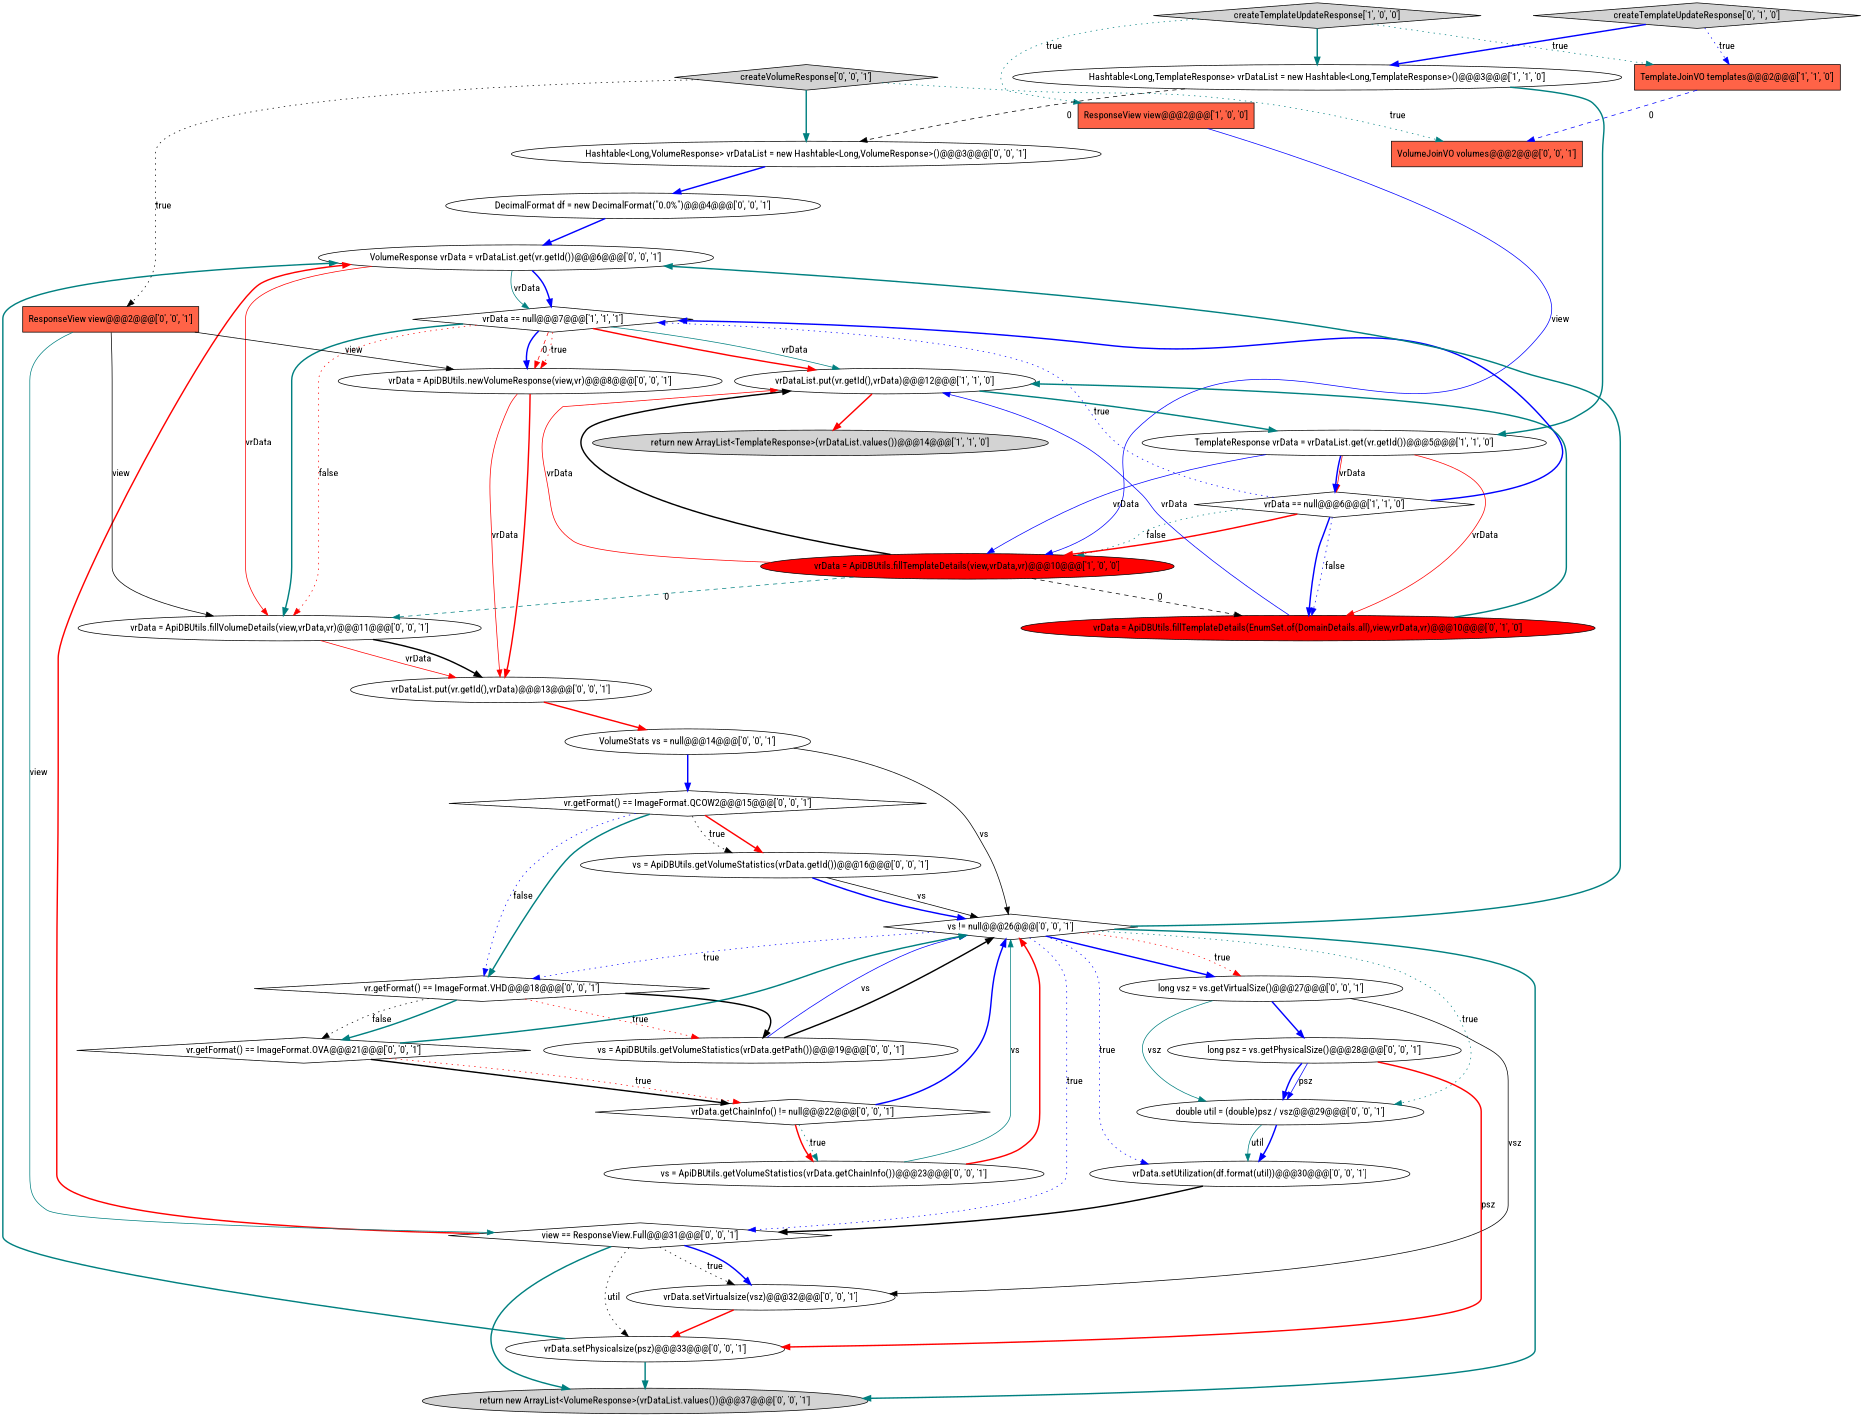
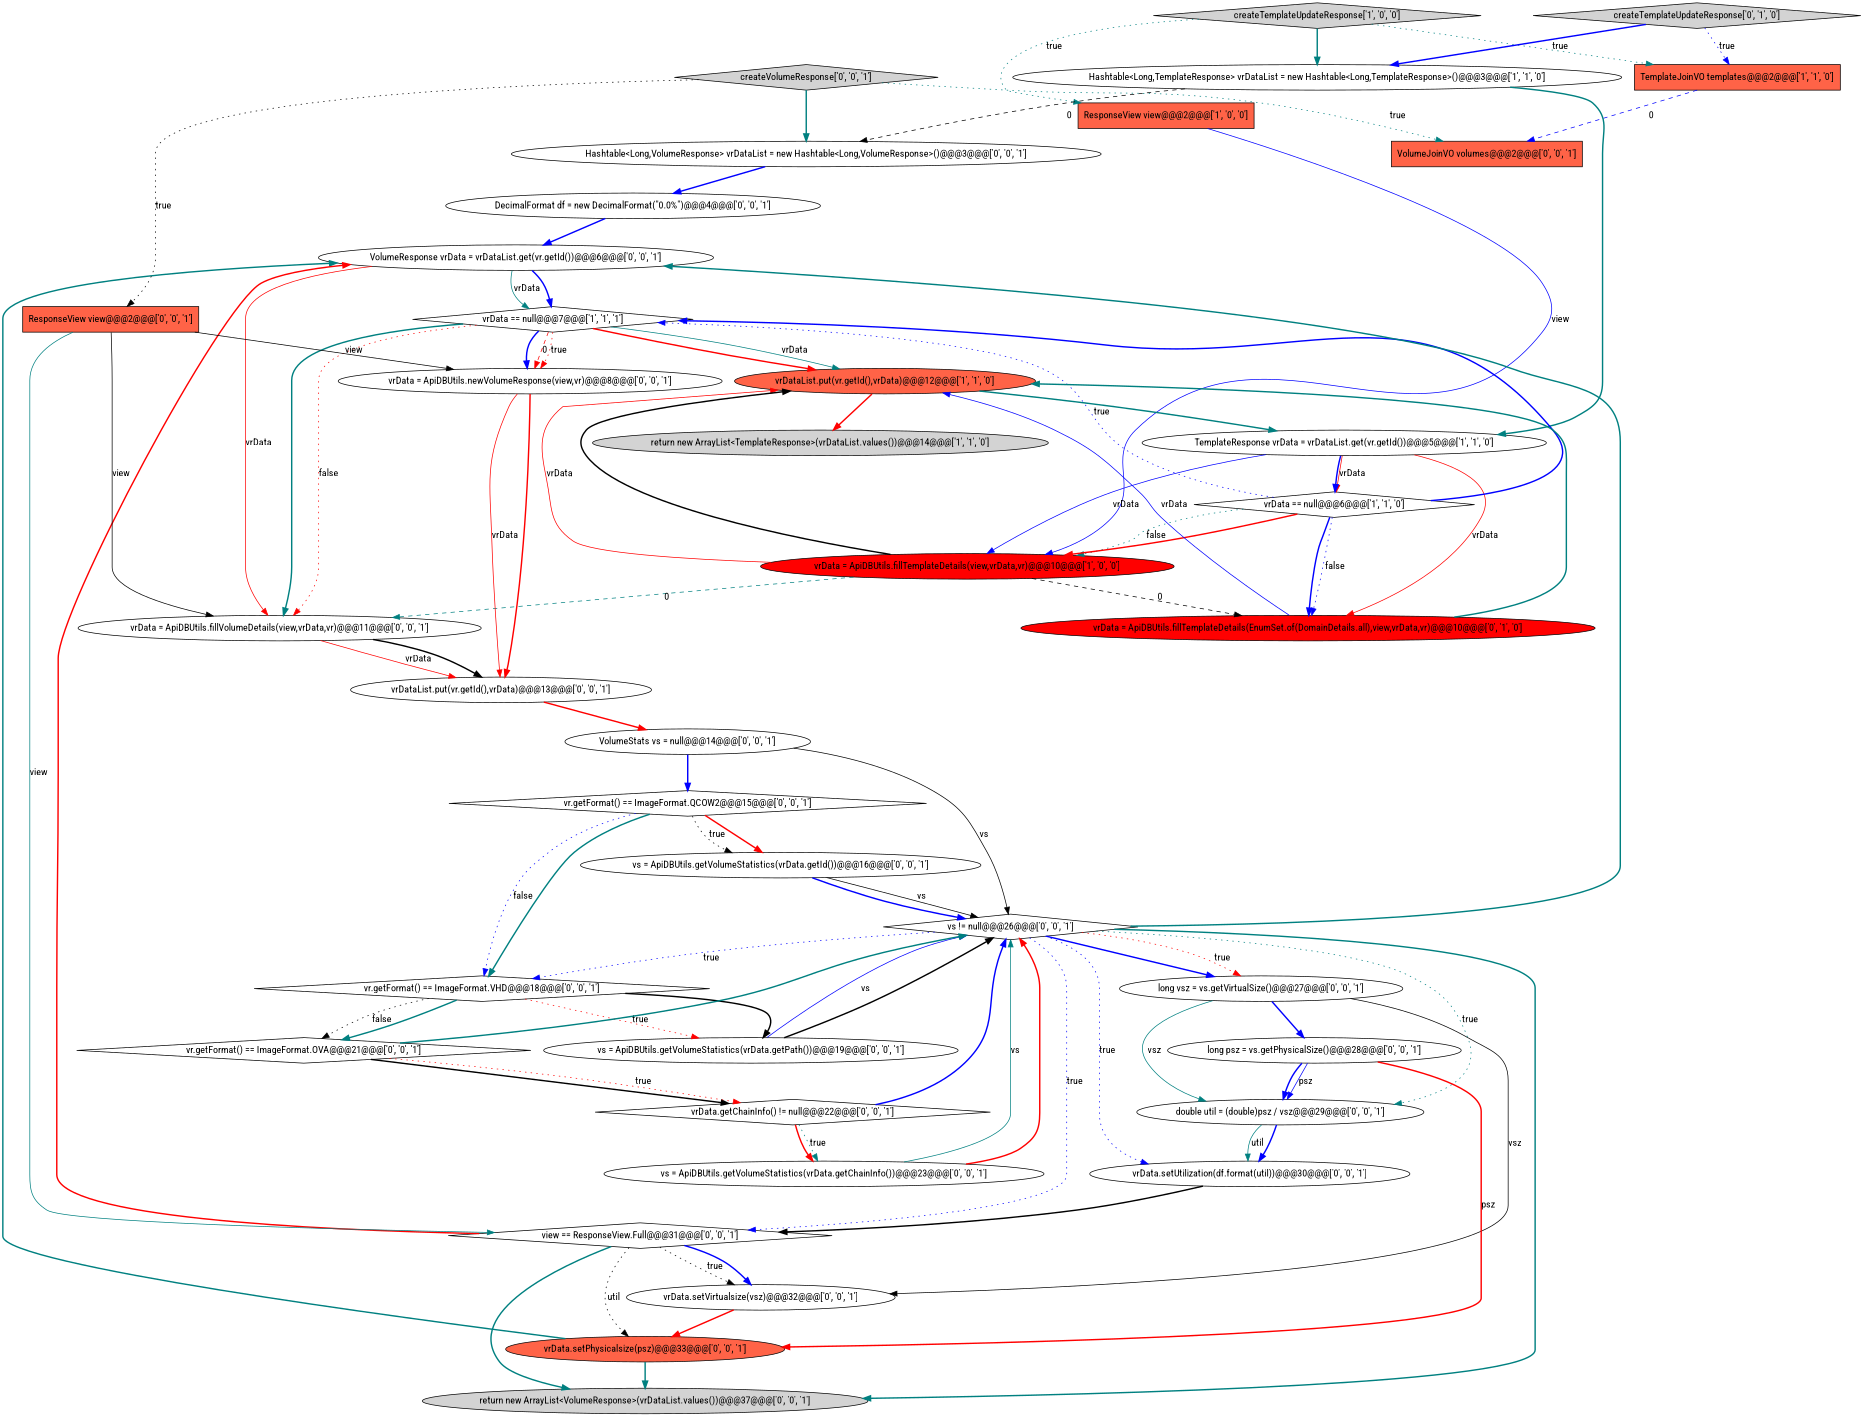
node "vrDataList.put(vr.getId(),vrData)@@@12@@@['1', '1', '0']": fillcolor white -> tomato
node "vrData.setPhysicalsize(psz)@@@33@@@['0', '0', '1']": fillcolor white -> tomato
